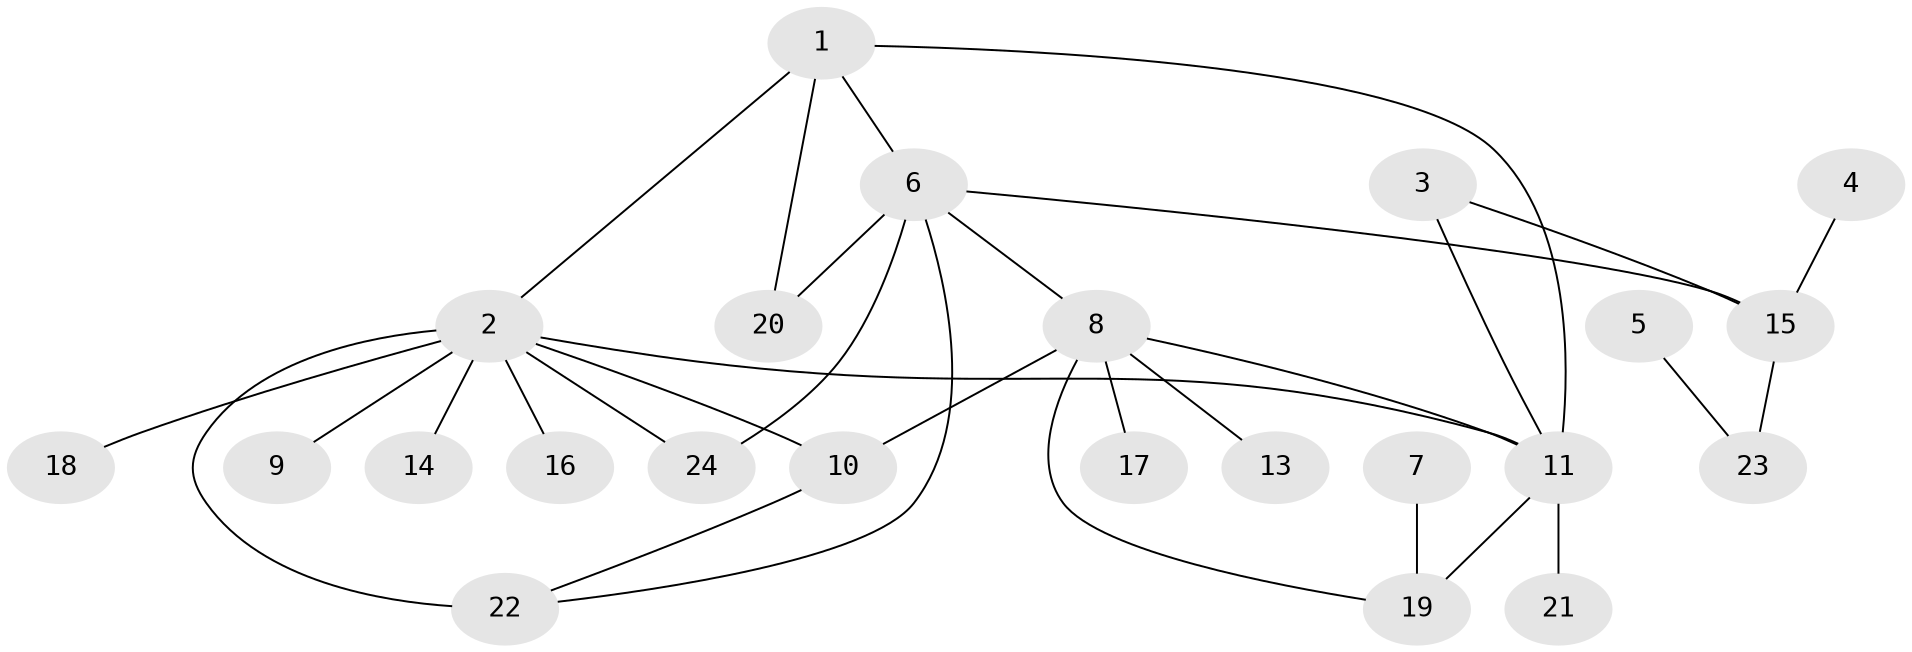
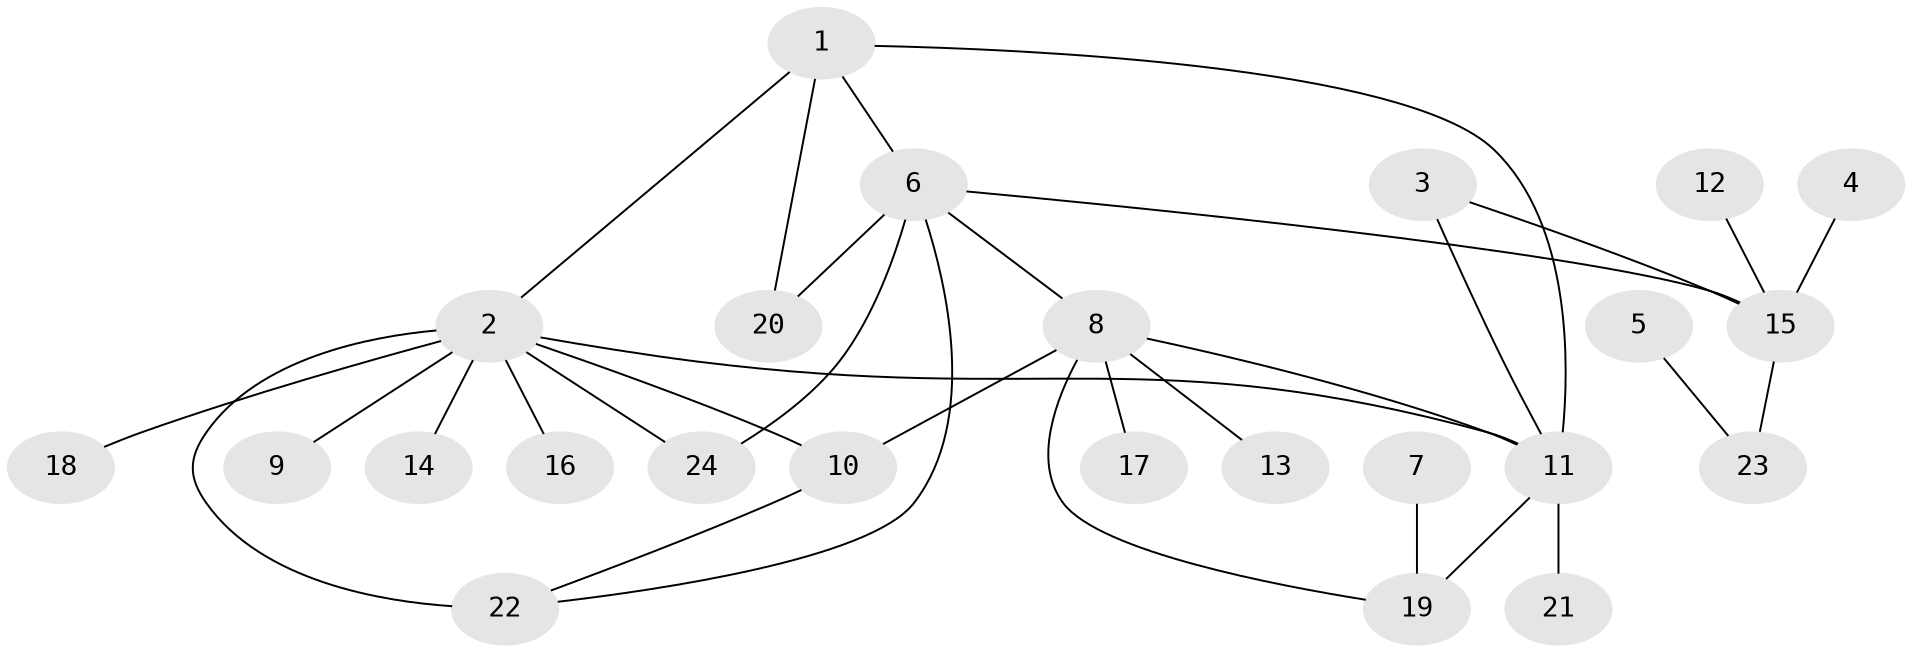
node "12": added
